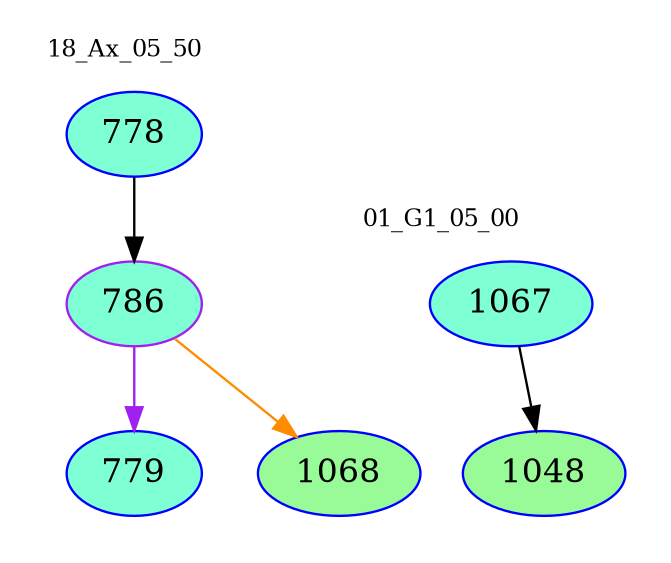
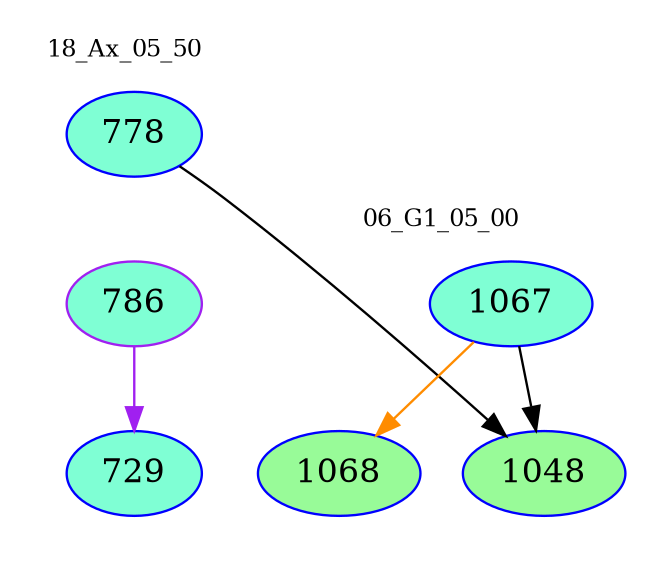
edge "778" -> "786": now "778" -> "1048"
cluster "01_G1_05_00": label "01_G1_05_00" -> "06_G1_05_00"
edge "786" -> "1068": now "1067" -> "1068"
node "779": label "779" -> "729"
